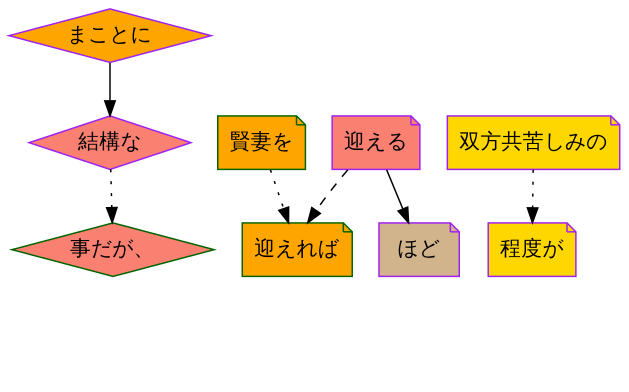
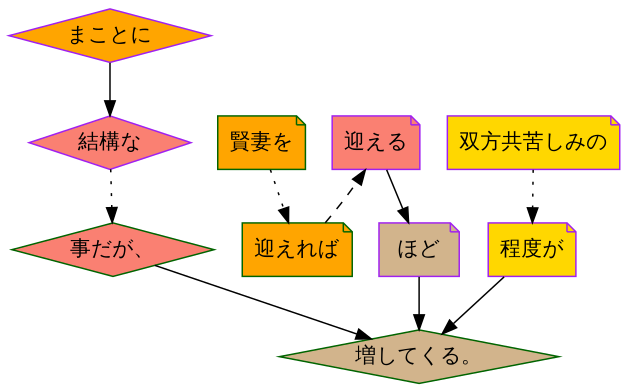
edge "迎える" -> "迎えれば": reversed
node "増してくる。": added
